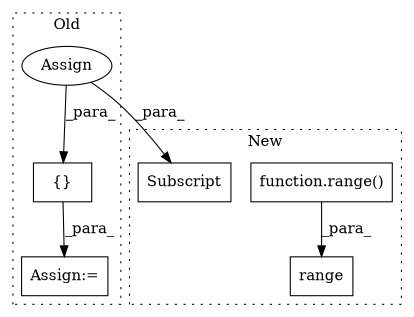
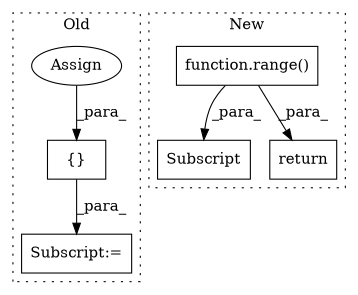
edge "Assign" -> "Subscript": now "function.range()" -> "Subscript"
node "Assign:=": label "Assign:=" -> "Subscript:="
node "range": label "range" -> "return"
